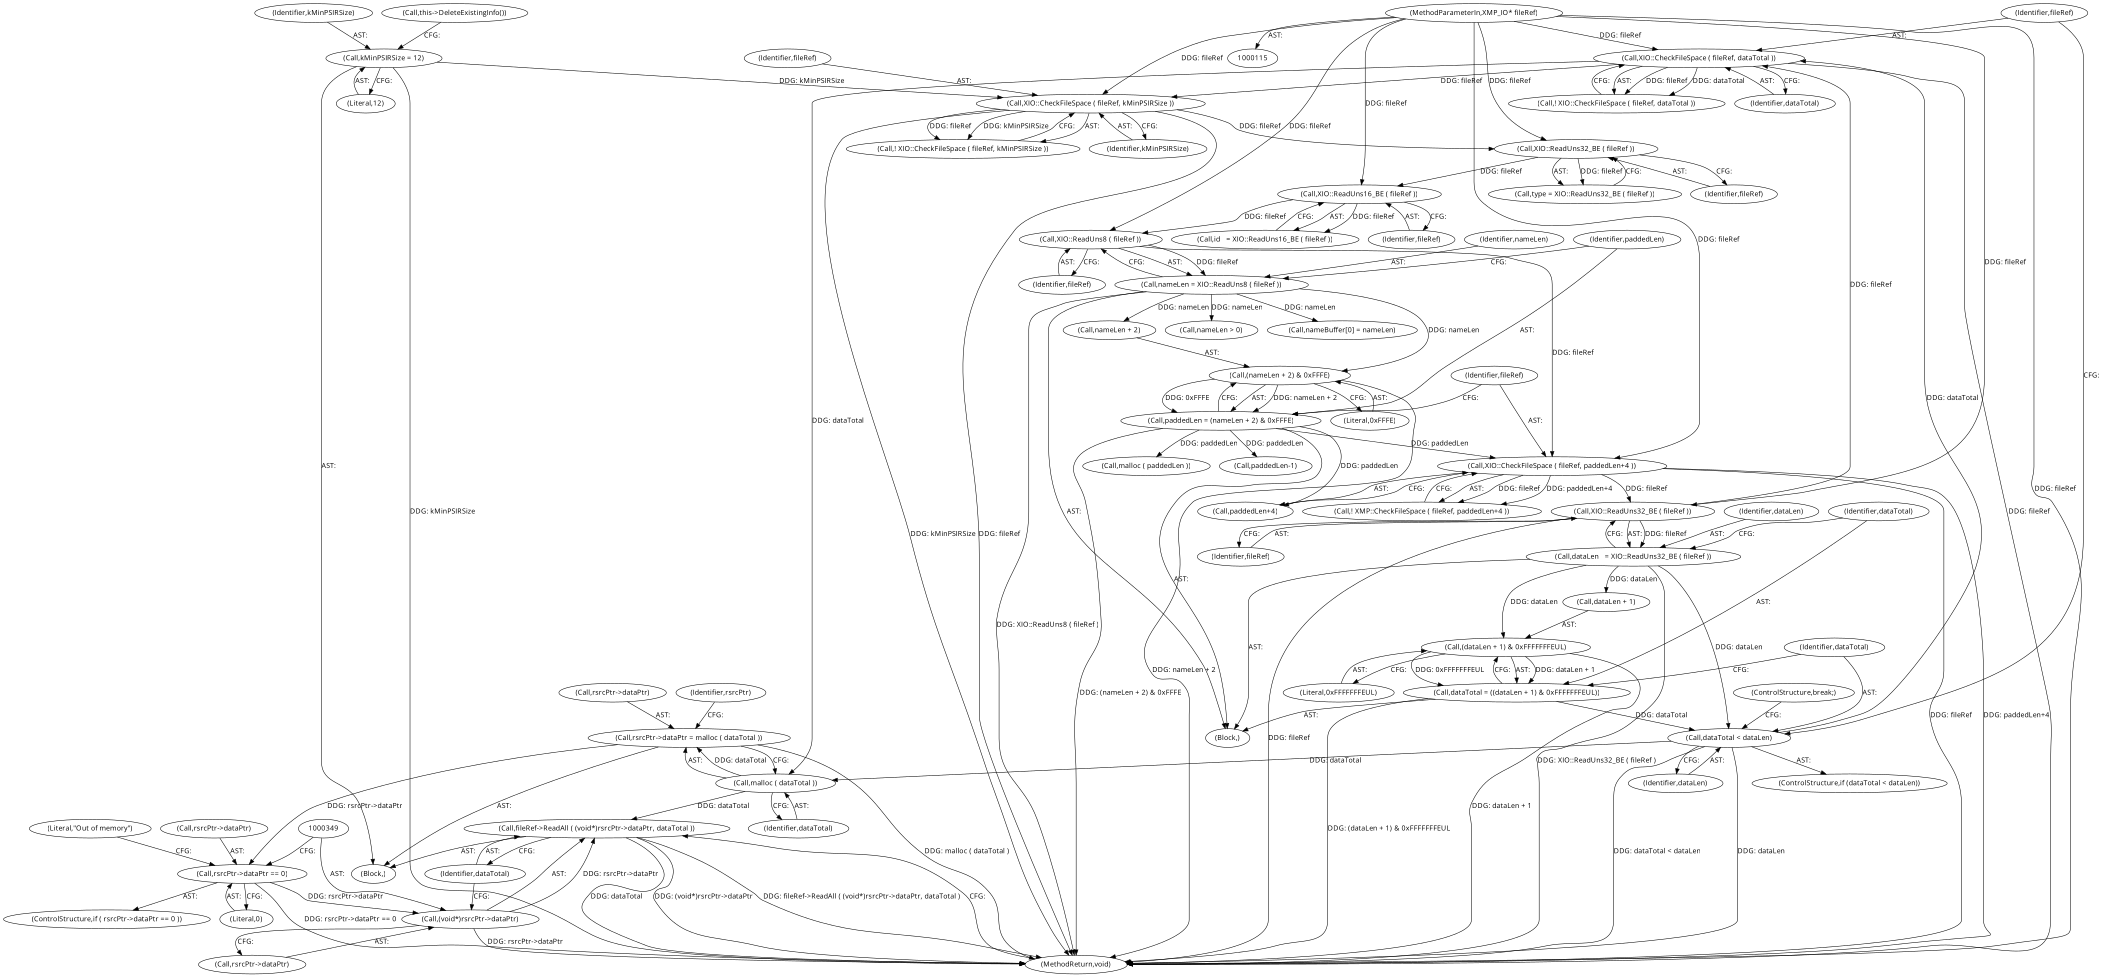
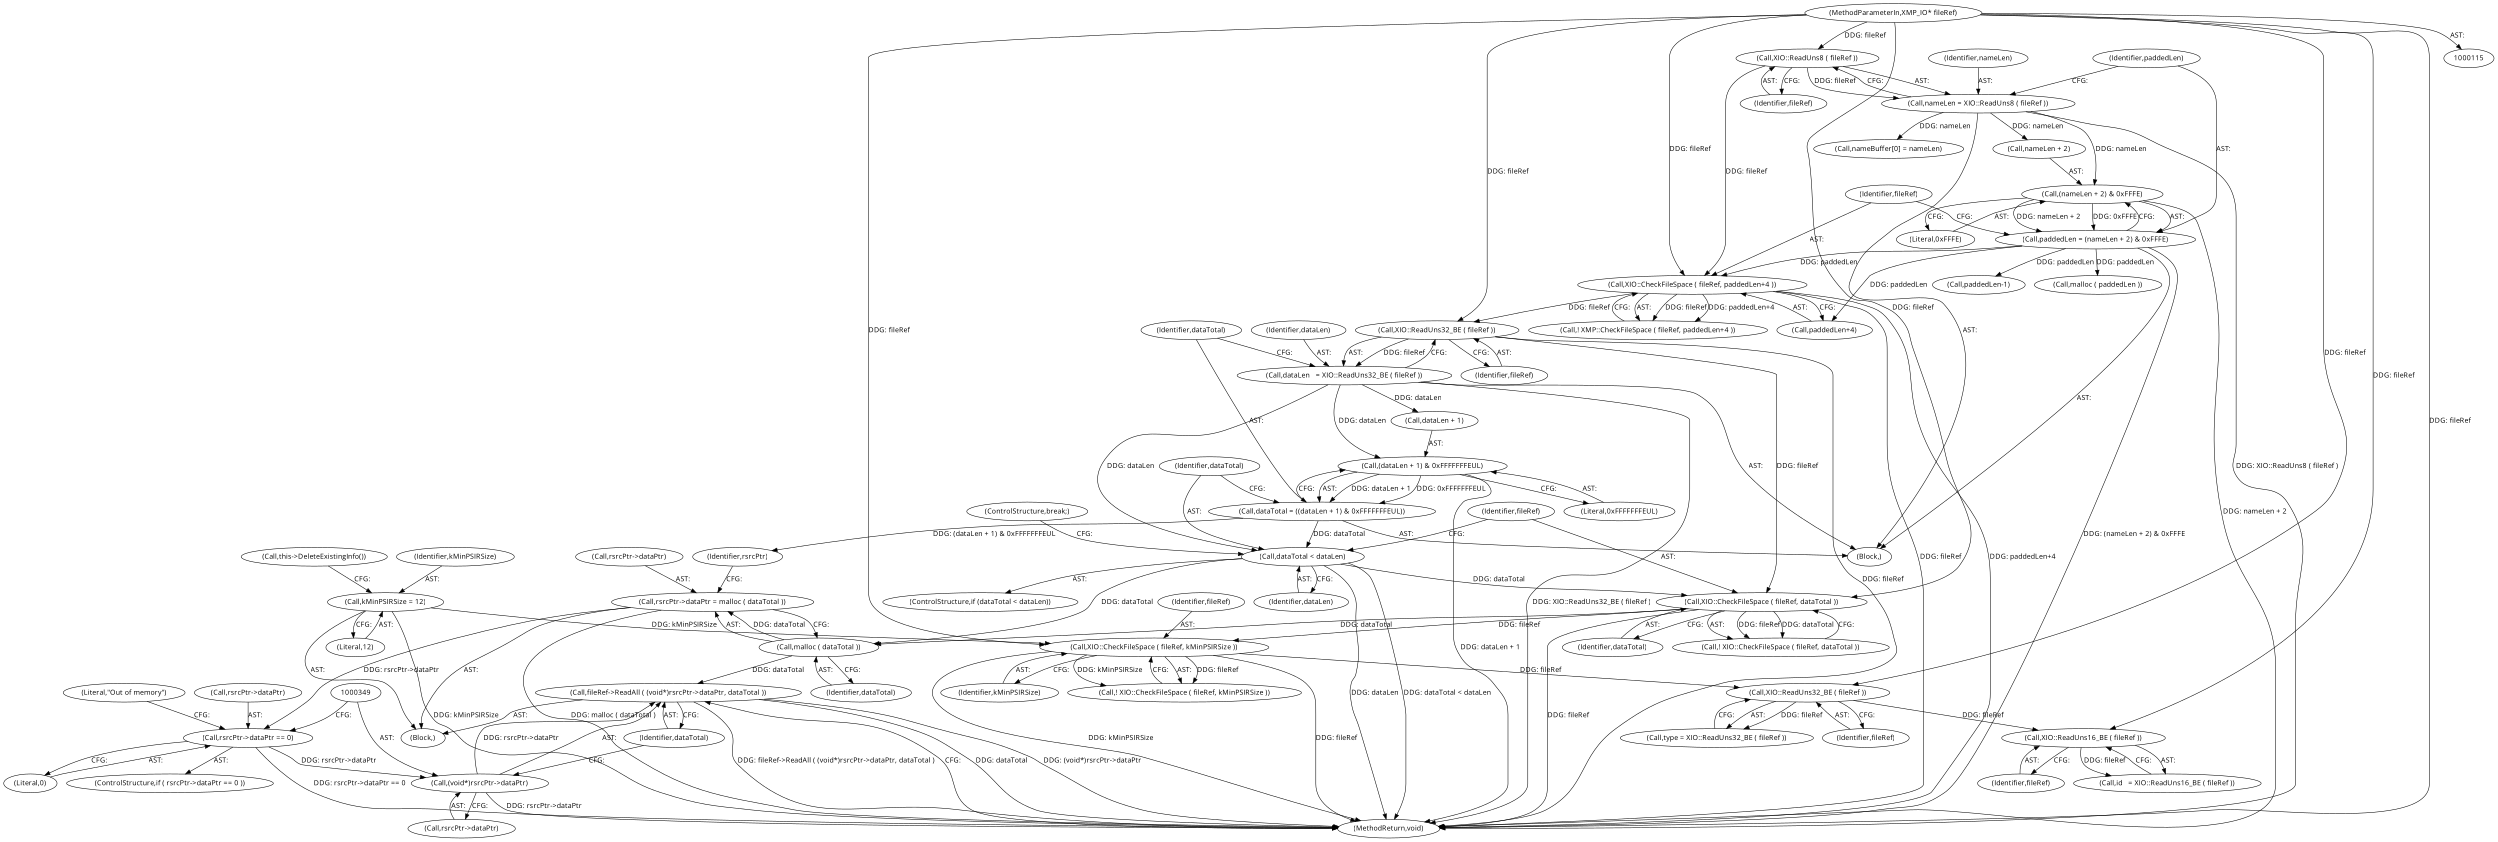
edge "(Call,XIO::ReadUns16_BE ( fileRef ))" -> "(Call,XIO::ReadUns8 ( fileRef ))": removed, label "DDG: fileRef"
node "(Call,nameLen > 0)": removed
edge "(Call,dataTotal = ((dataLen + 1) & 0xFFFFFFFEUL))" -> "(MethodReturn,void)": now "(Call,dataTotal = ((dataLen + 1) & 0xFFFFFFFEUL))" -> "(Identifier,rsrcPtr)"
